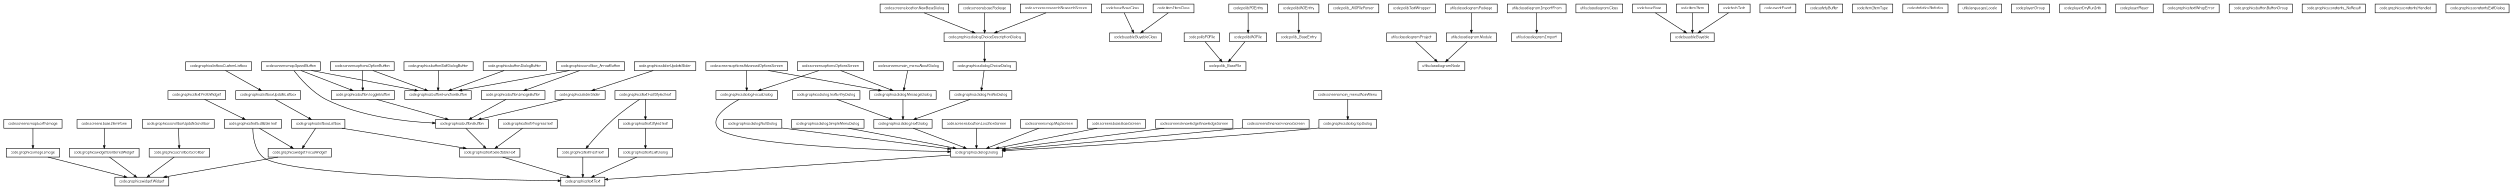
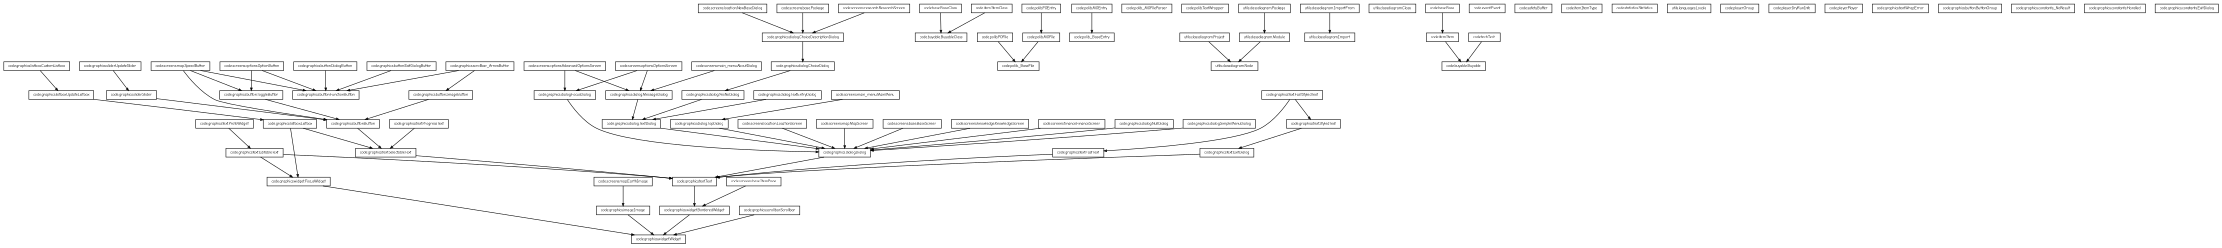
edge "code.base.Base" -> "code.buyable.Buyable": now "code.base.Base" -> "code.item.Item"
node "code.graphics.scrollbar.UpdateScrollbar": removed
edge "code.graphics.text.Text" -> "code.graphics.widget.BorderedWidget": added
